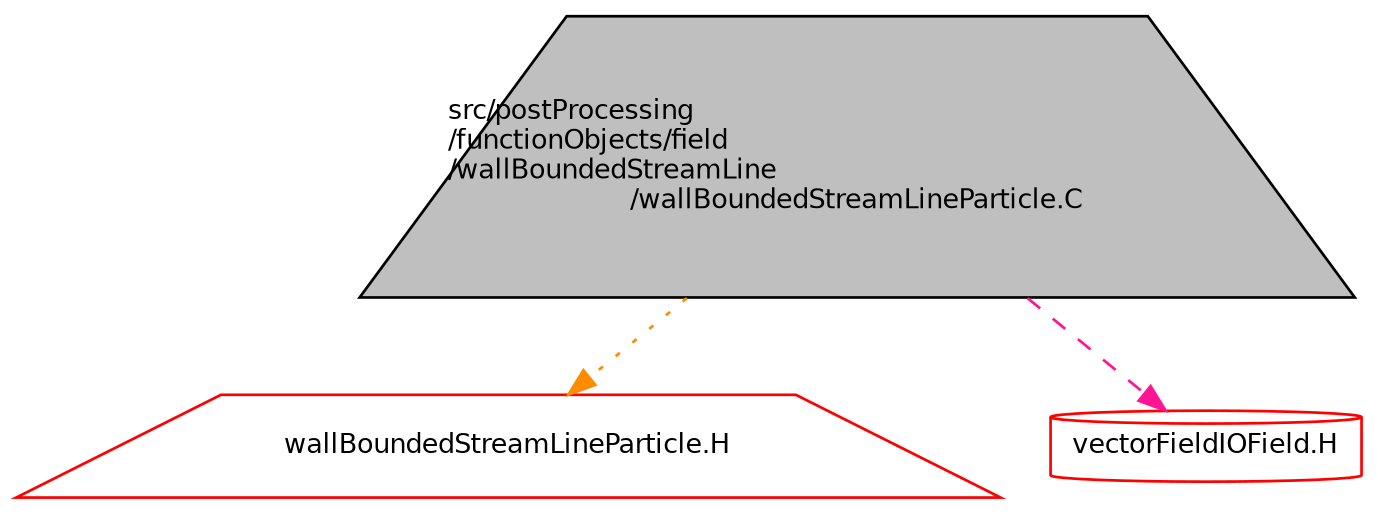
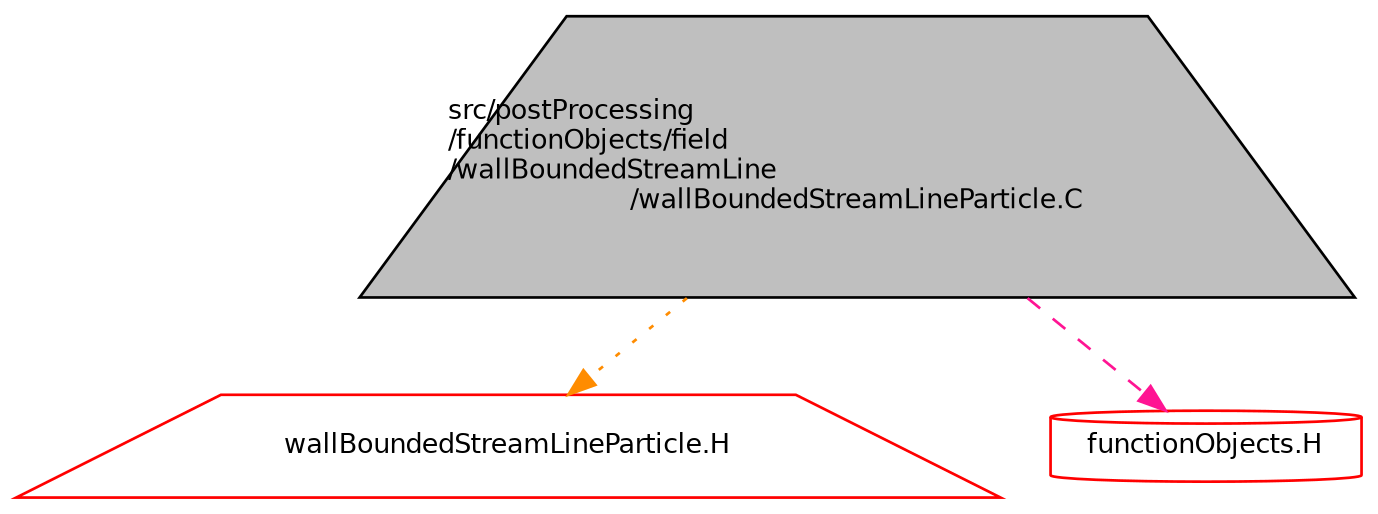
node "vectorFieldIOField.H": label "vectorFieldIOField.H" -> "functionObjects.H"
